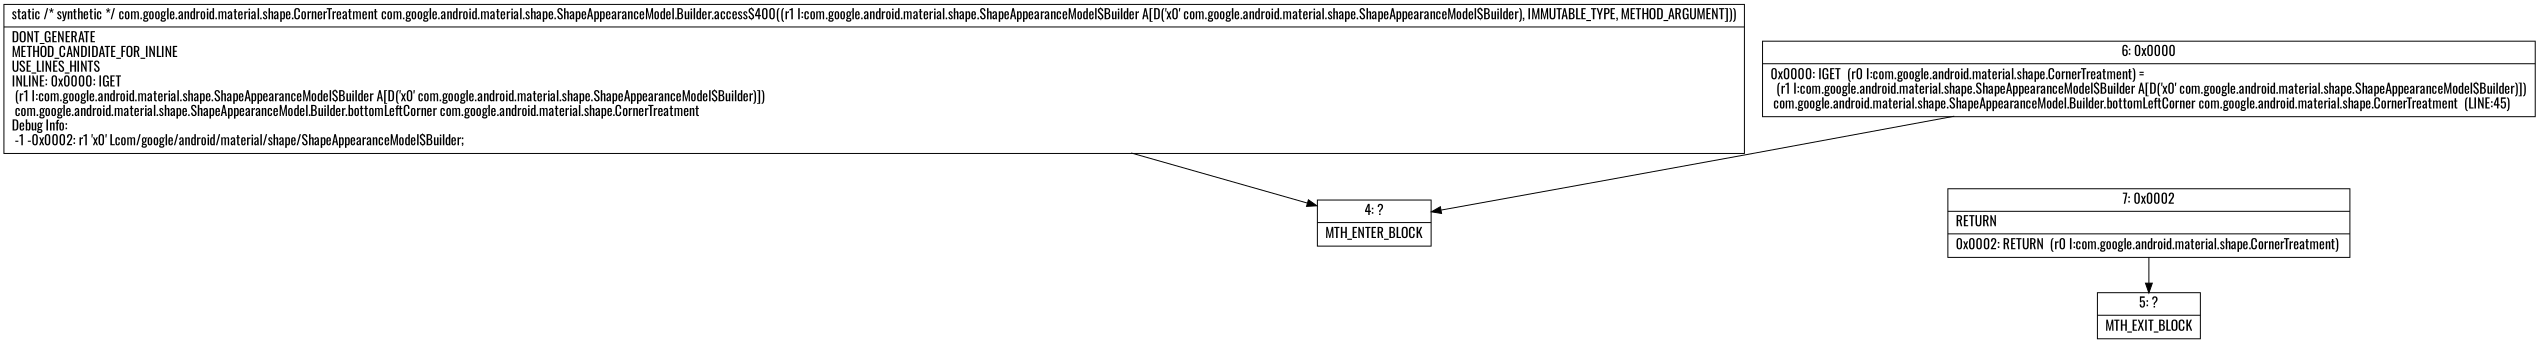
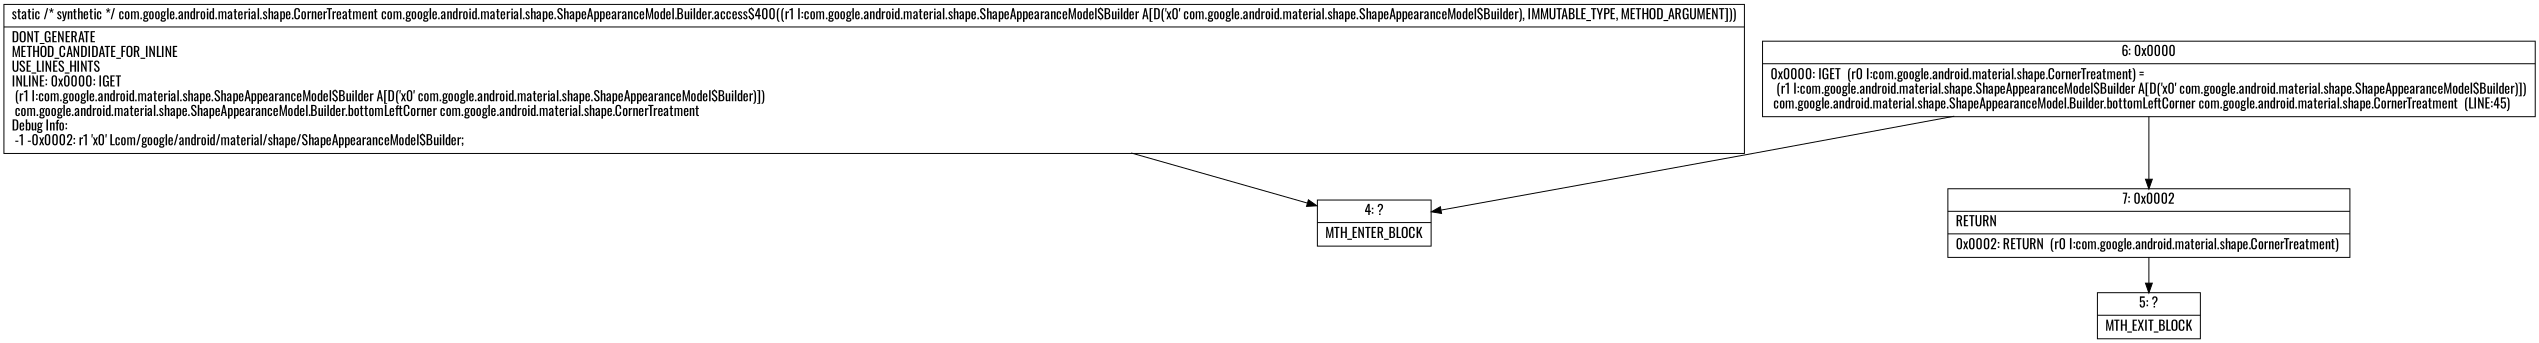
edge "6: 0x0000" -> "7: 0x0002": added
